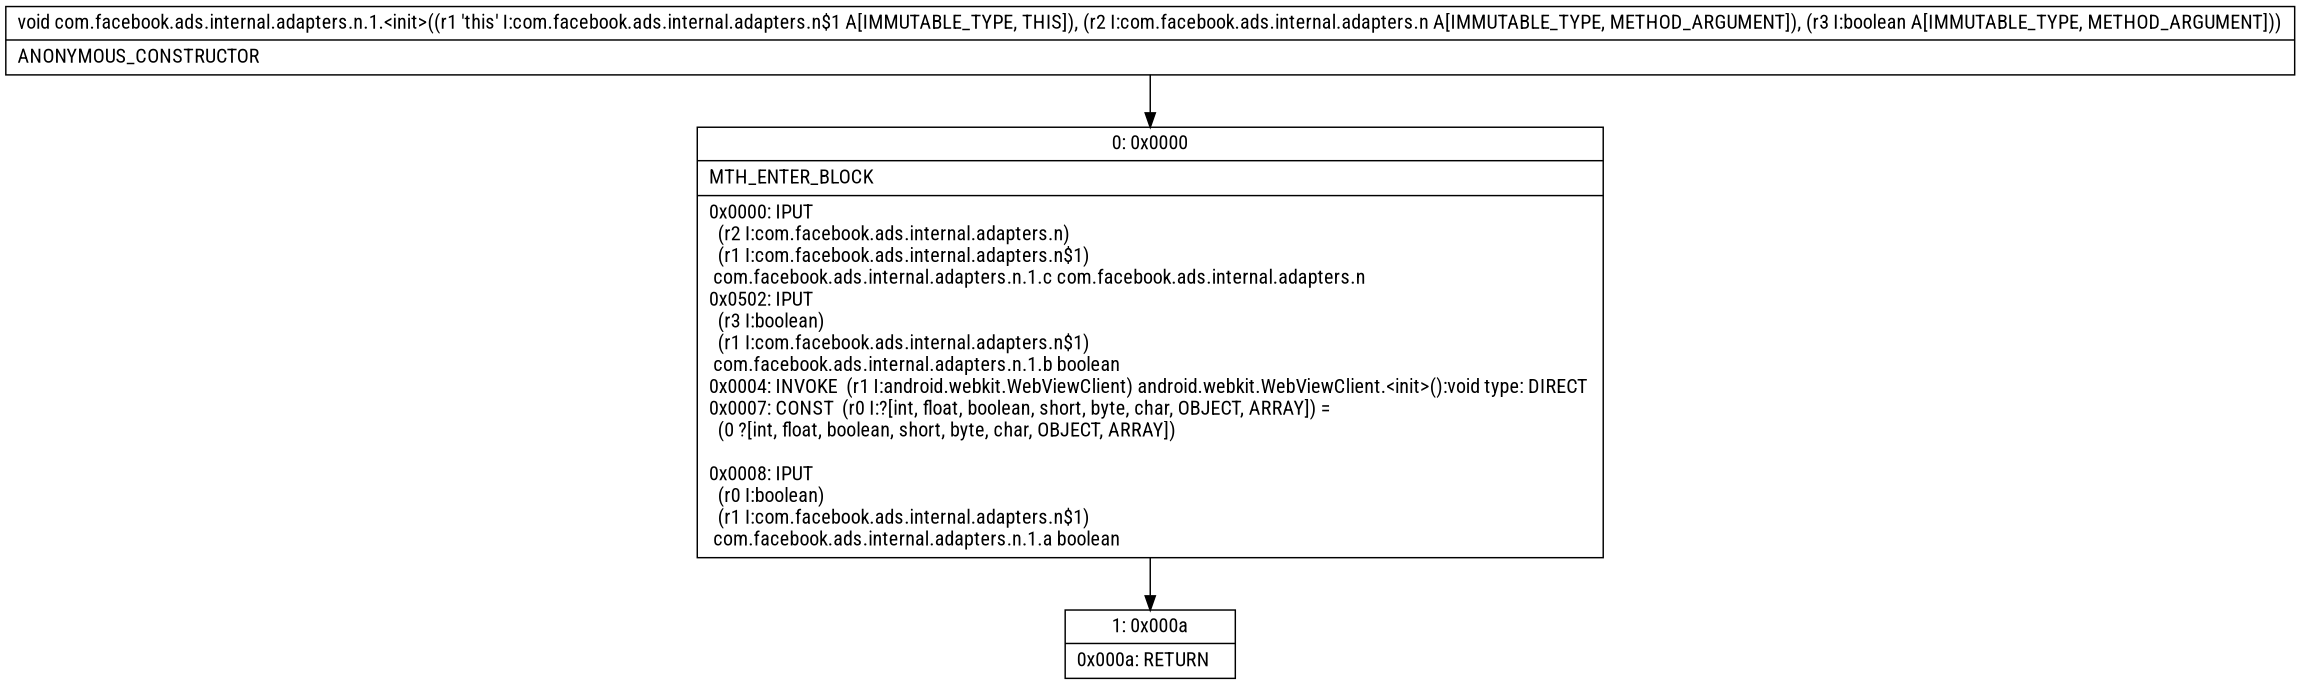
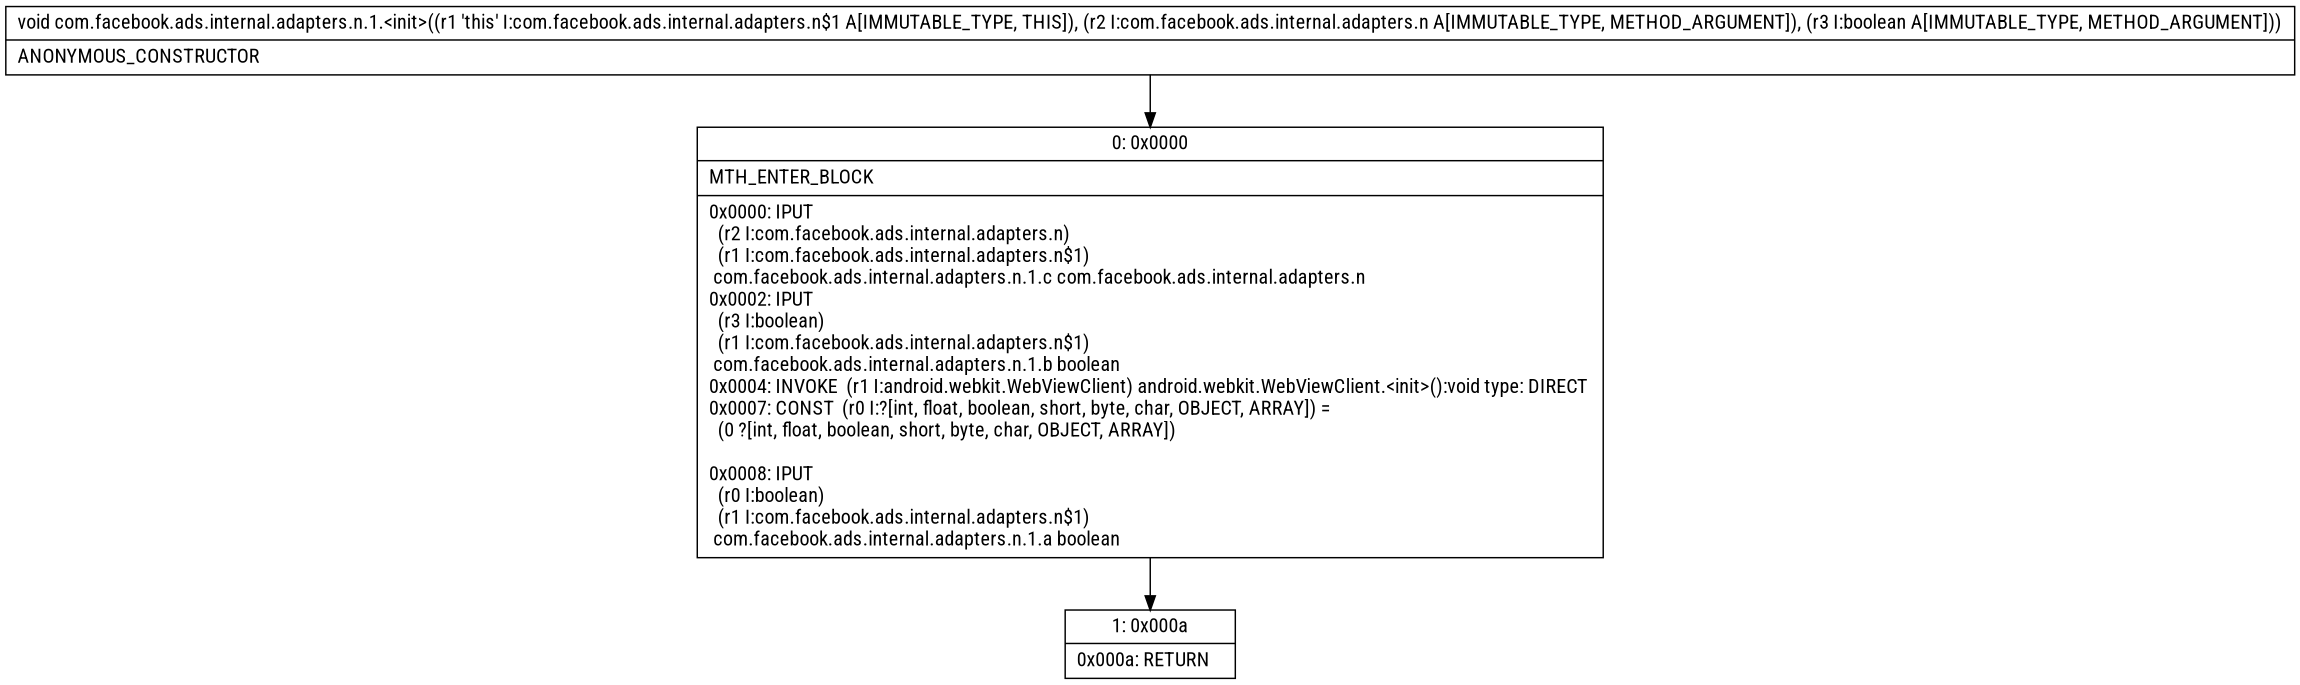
node "0: 0x0000": text "0x0502: IPUT" -> "0x0002: IPUT"
